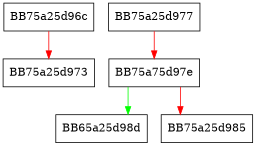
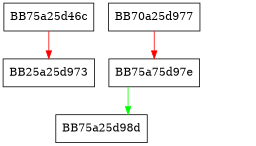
node "BB75a25d96c": label "BB75a25d96c" -> "BB75a25d46c"
node "BB75a25d977": label "BB75a25d977" -> "BB70a25d977"
node "BB75a25d973": label "BB75a25d973" -> "BB25a25d973"
node "BB65a25d98d": label "BB65a25d98d" -> "BB75a25d98d"
node "BB75a25d985": removed
